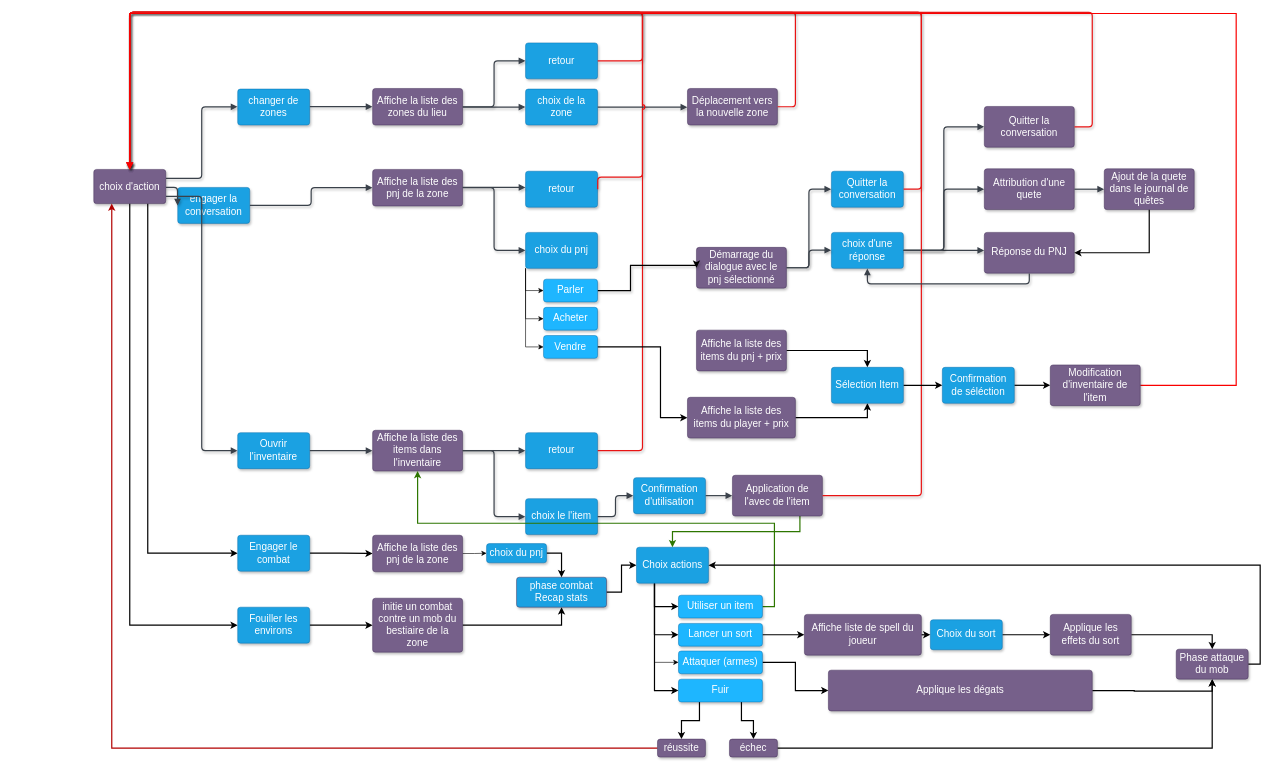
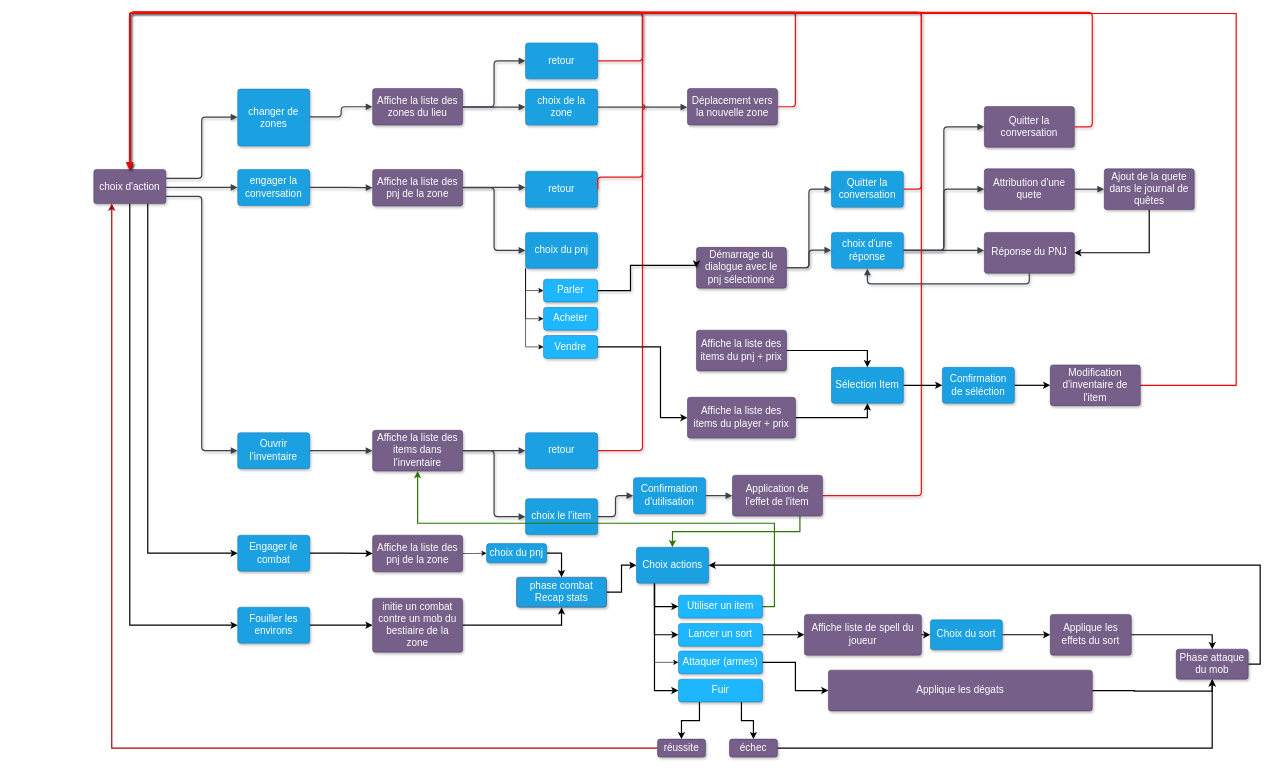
node "changer de zones": size 72x36 -> 72x57
node "engager la conversation": moved (213, 206) -> (273, 188)
node "Application de l'avec de l'item": label "Application de l'avec de l'item" -> "Application de l'effet de l'item"
